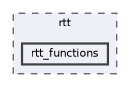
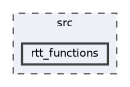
cluster "rtt": label "rtt" -> "src"
